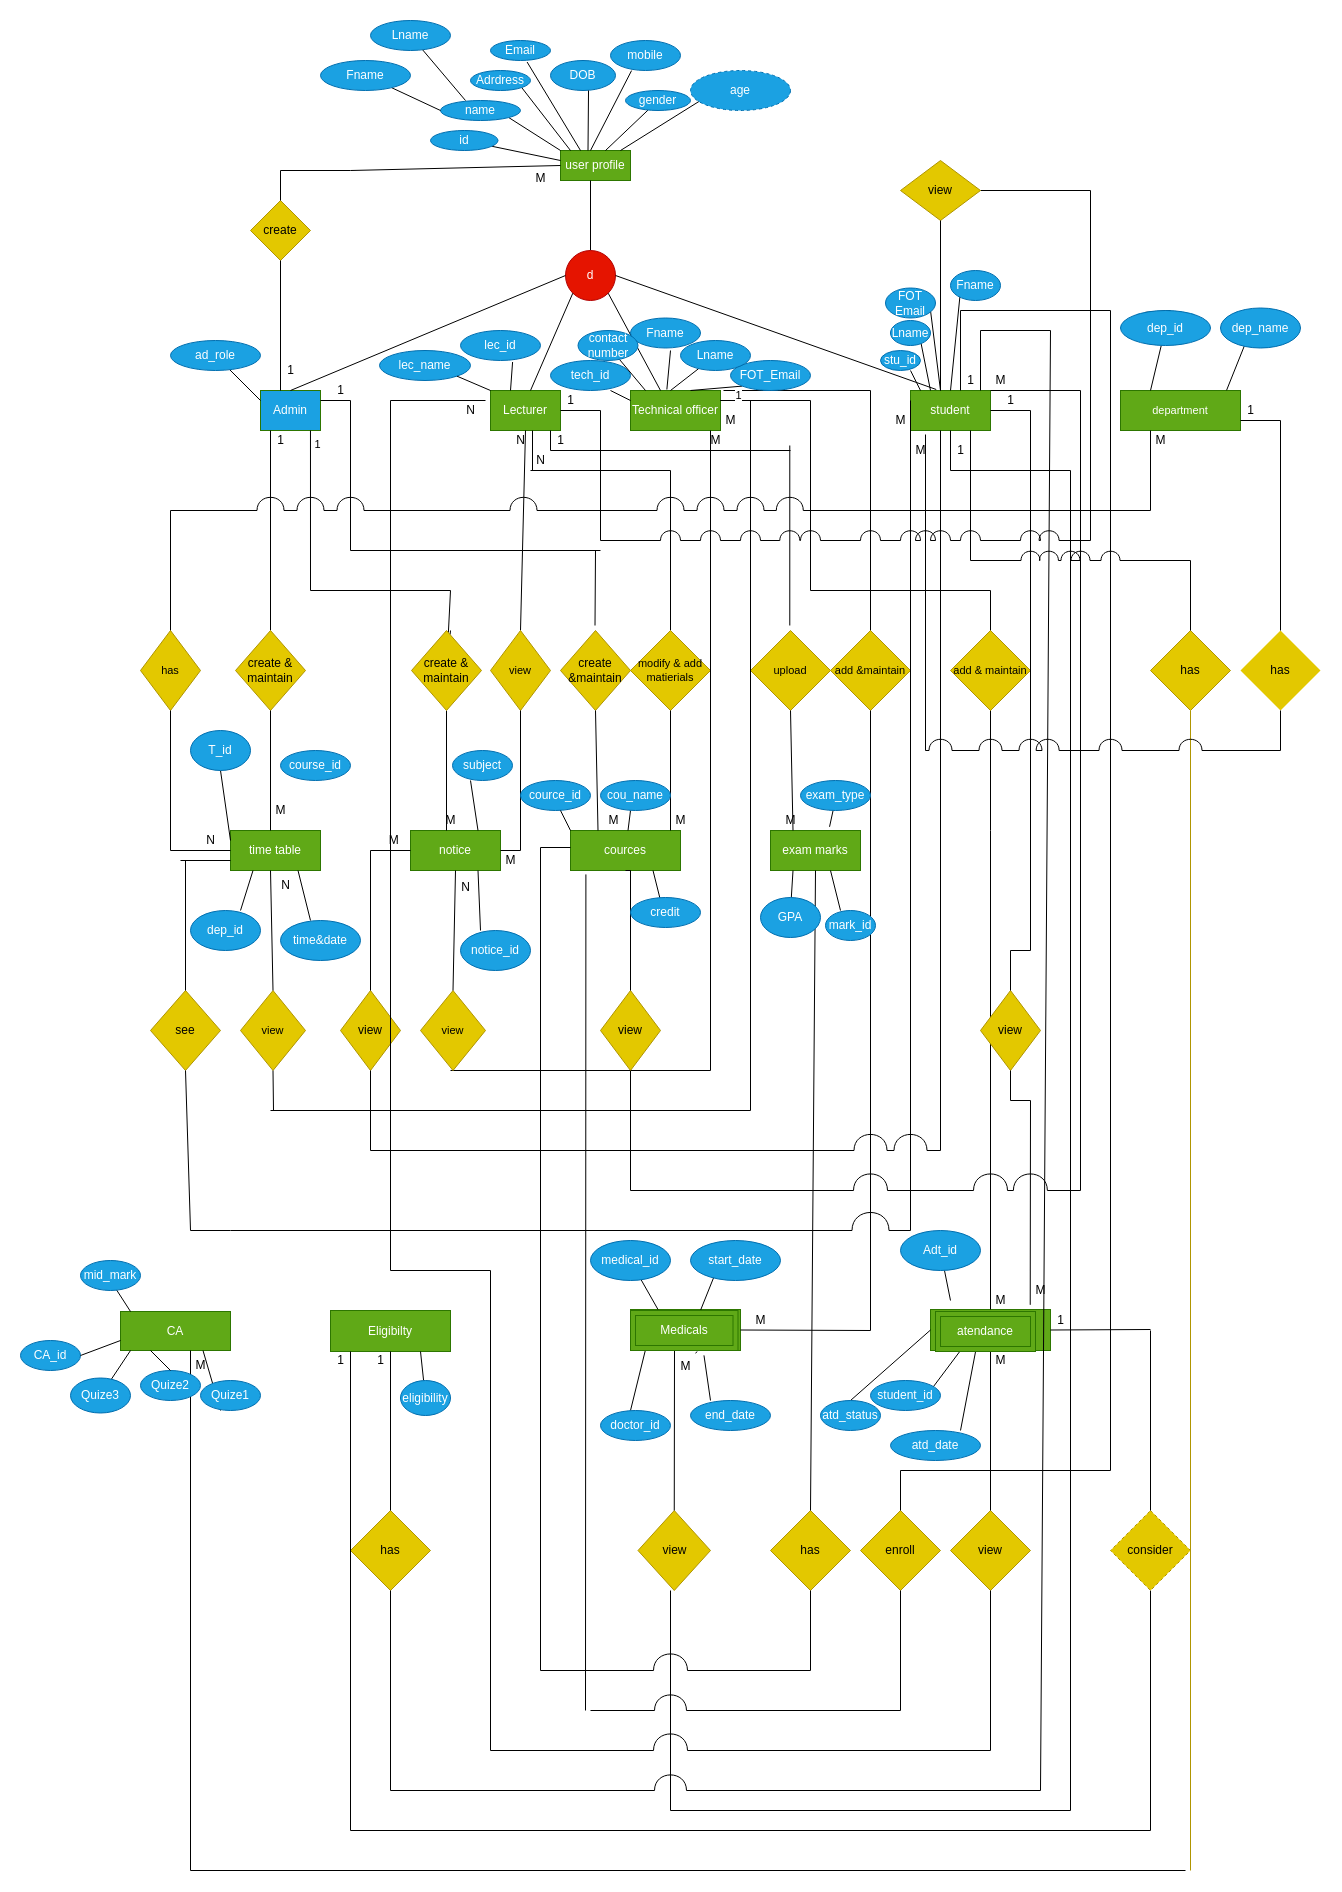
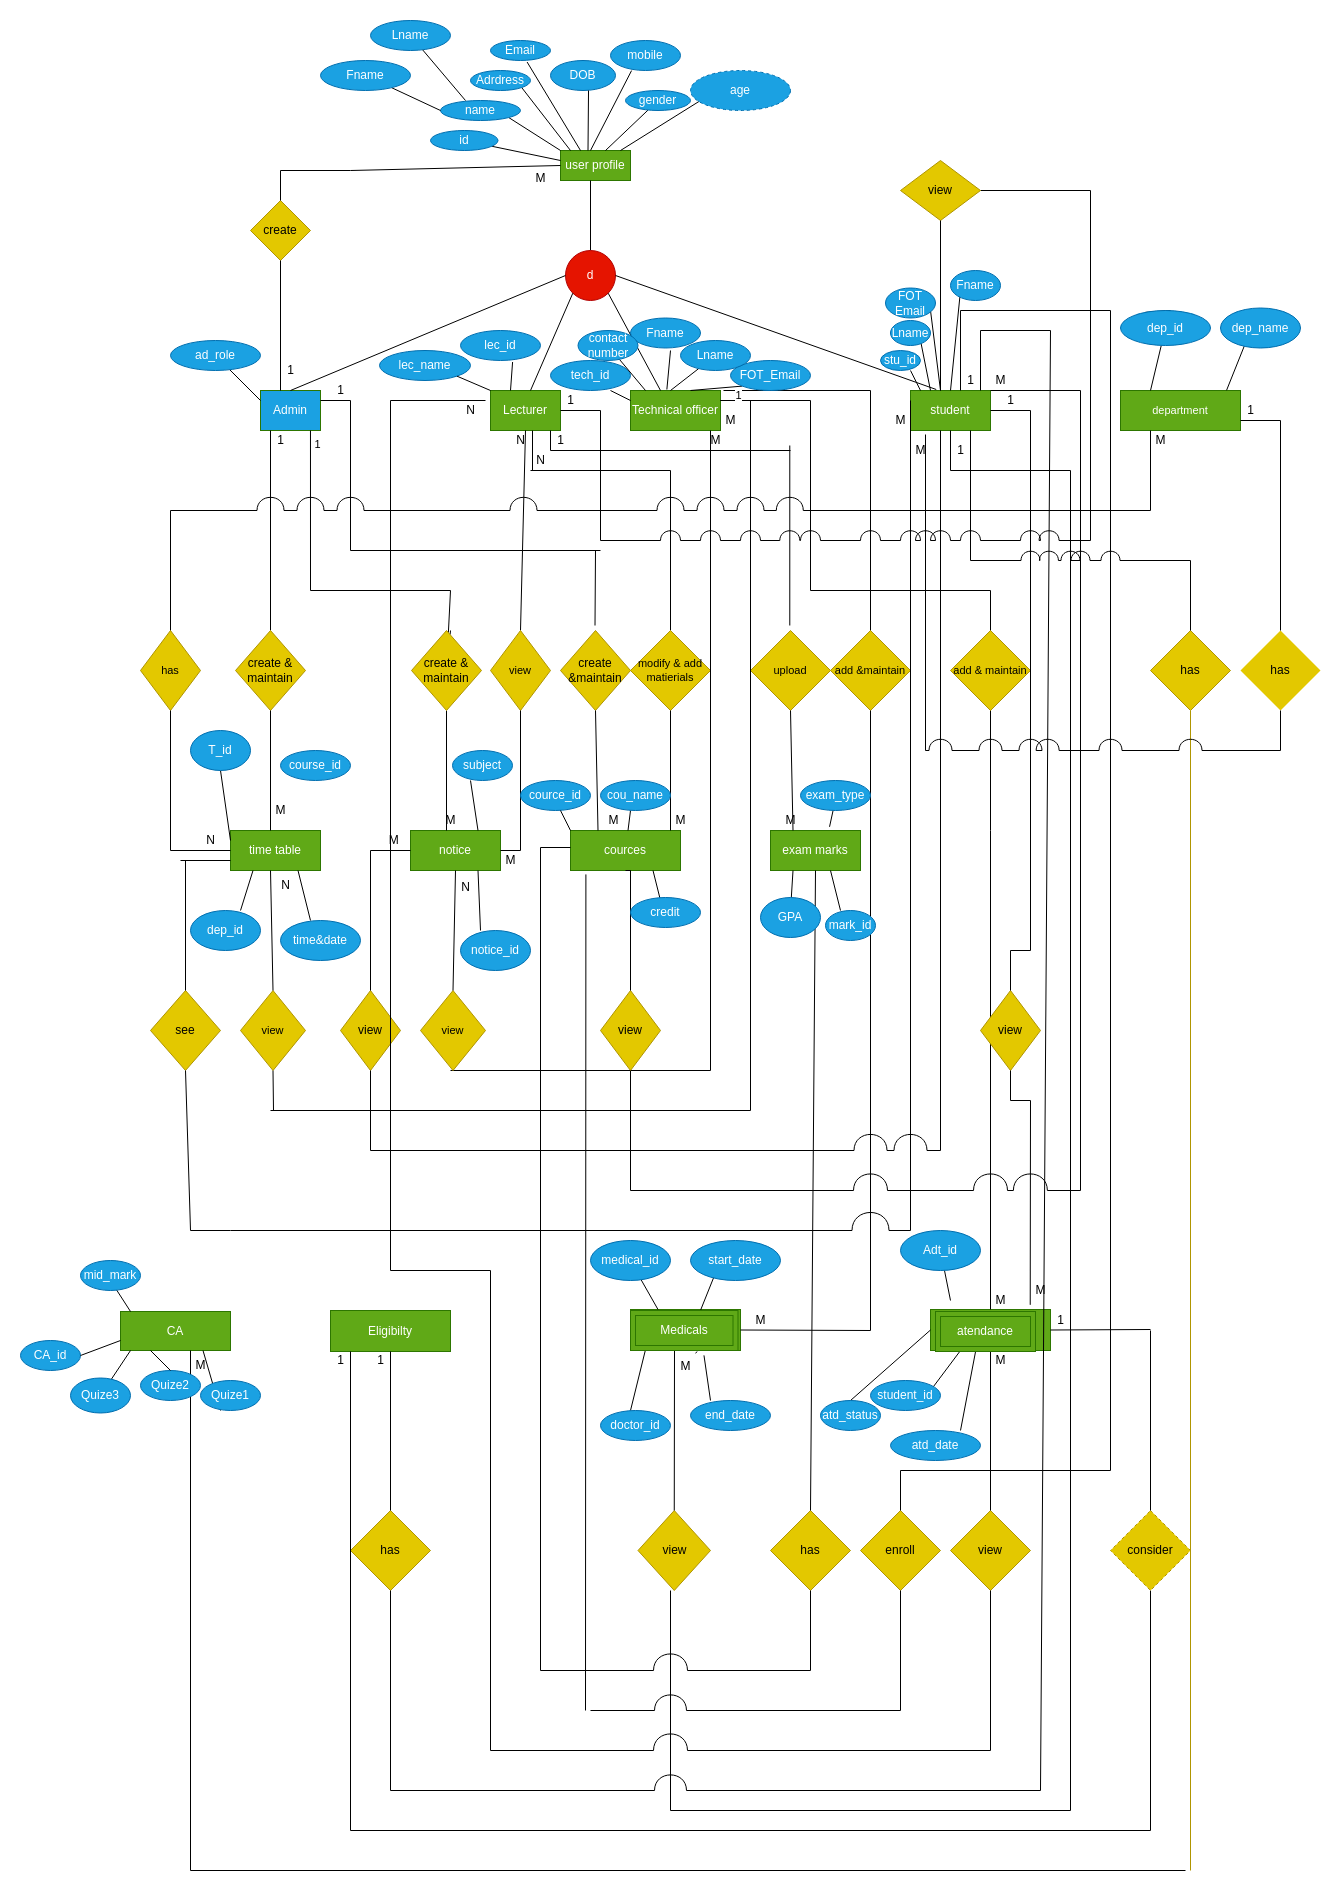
edge "Eligibilty" -- "eligibility": removed
node "eligibility": removed
